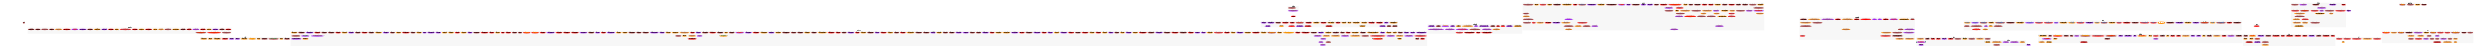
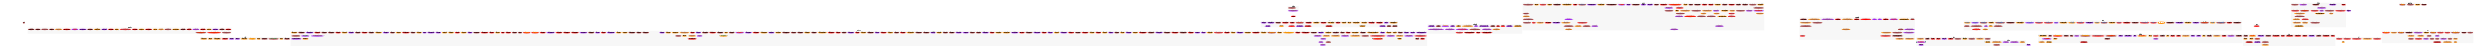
node "variant astnode_struct_field": removed
